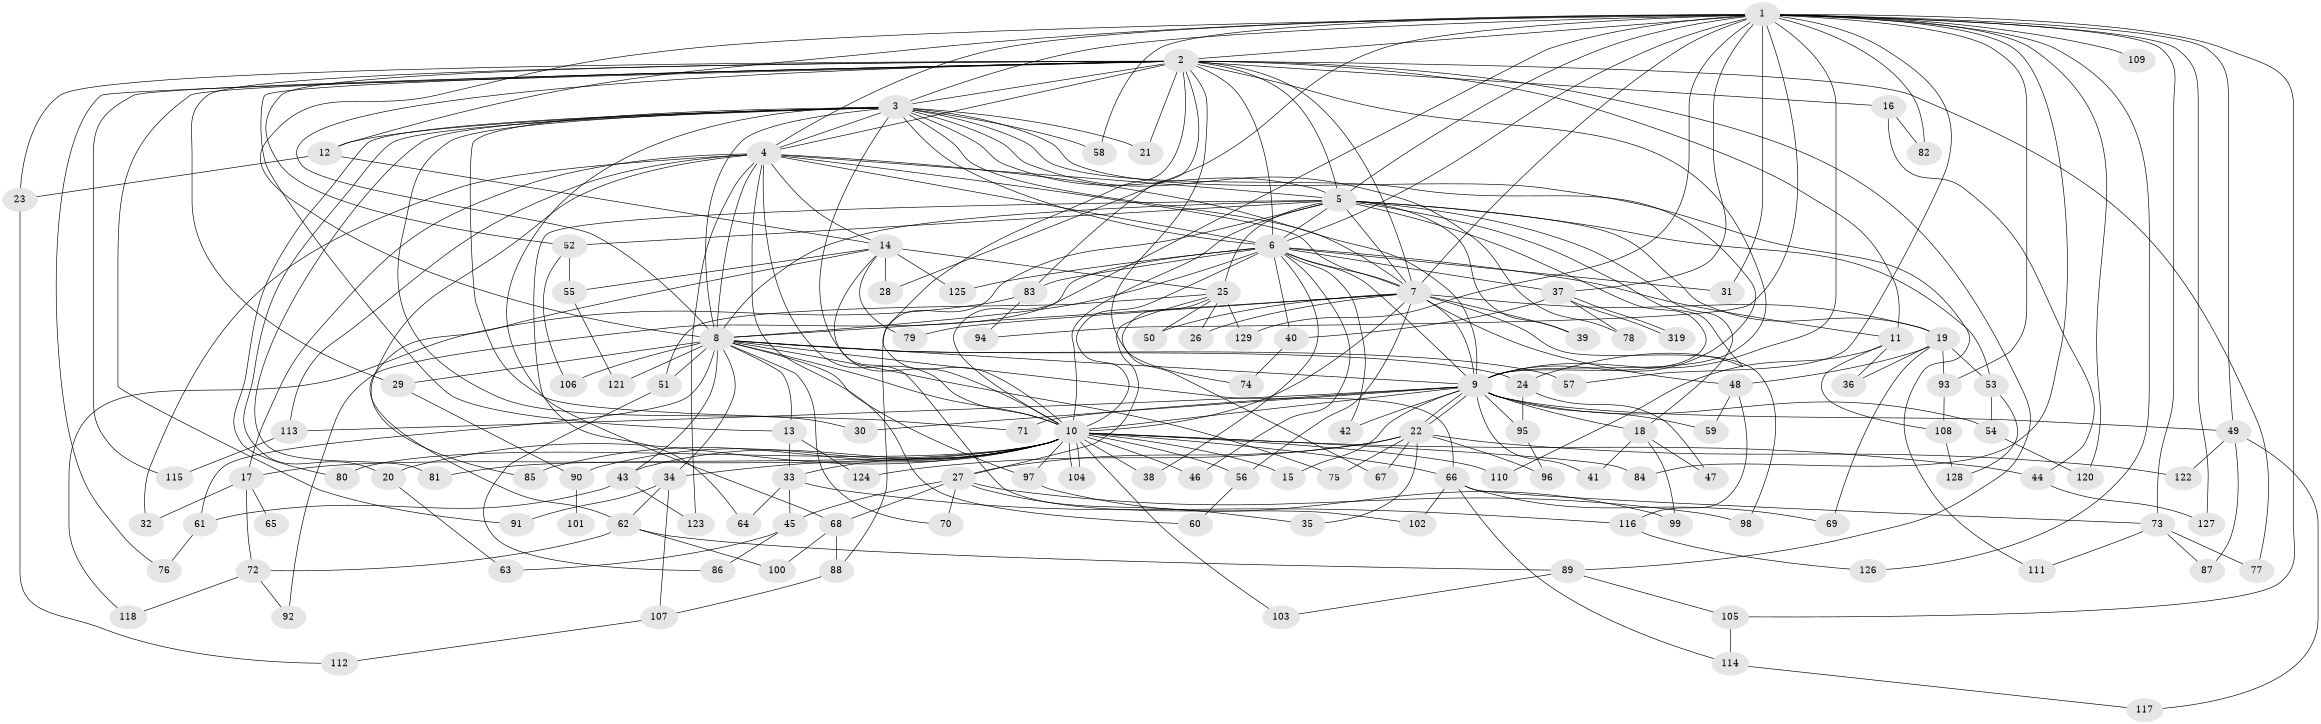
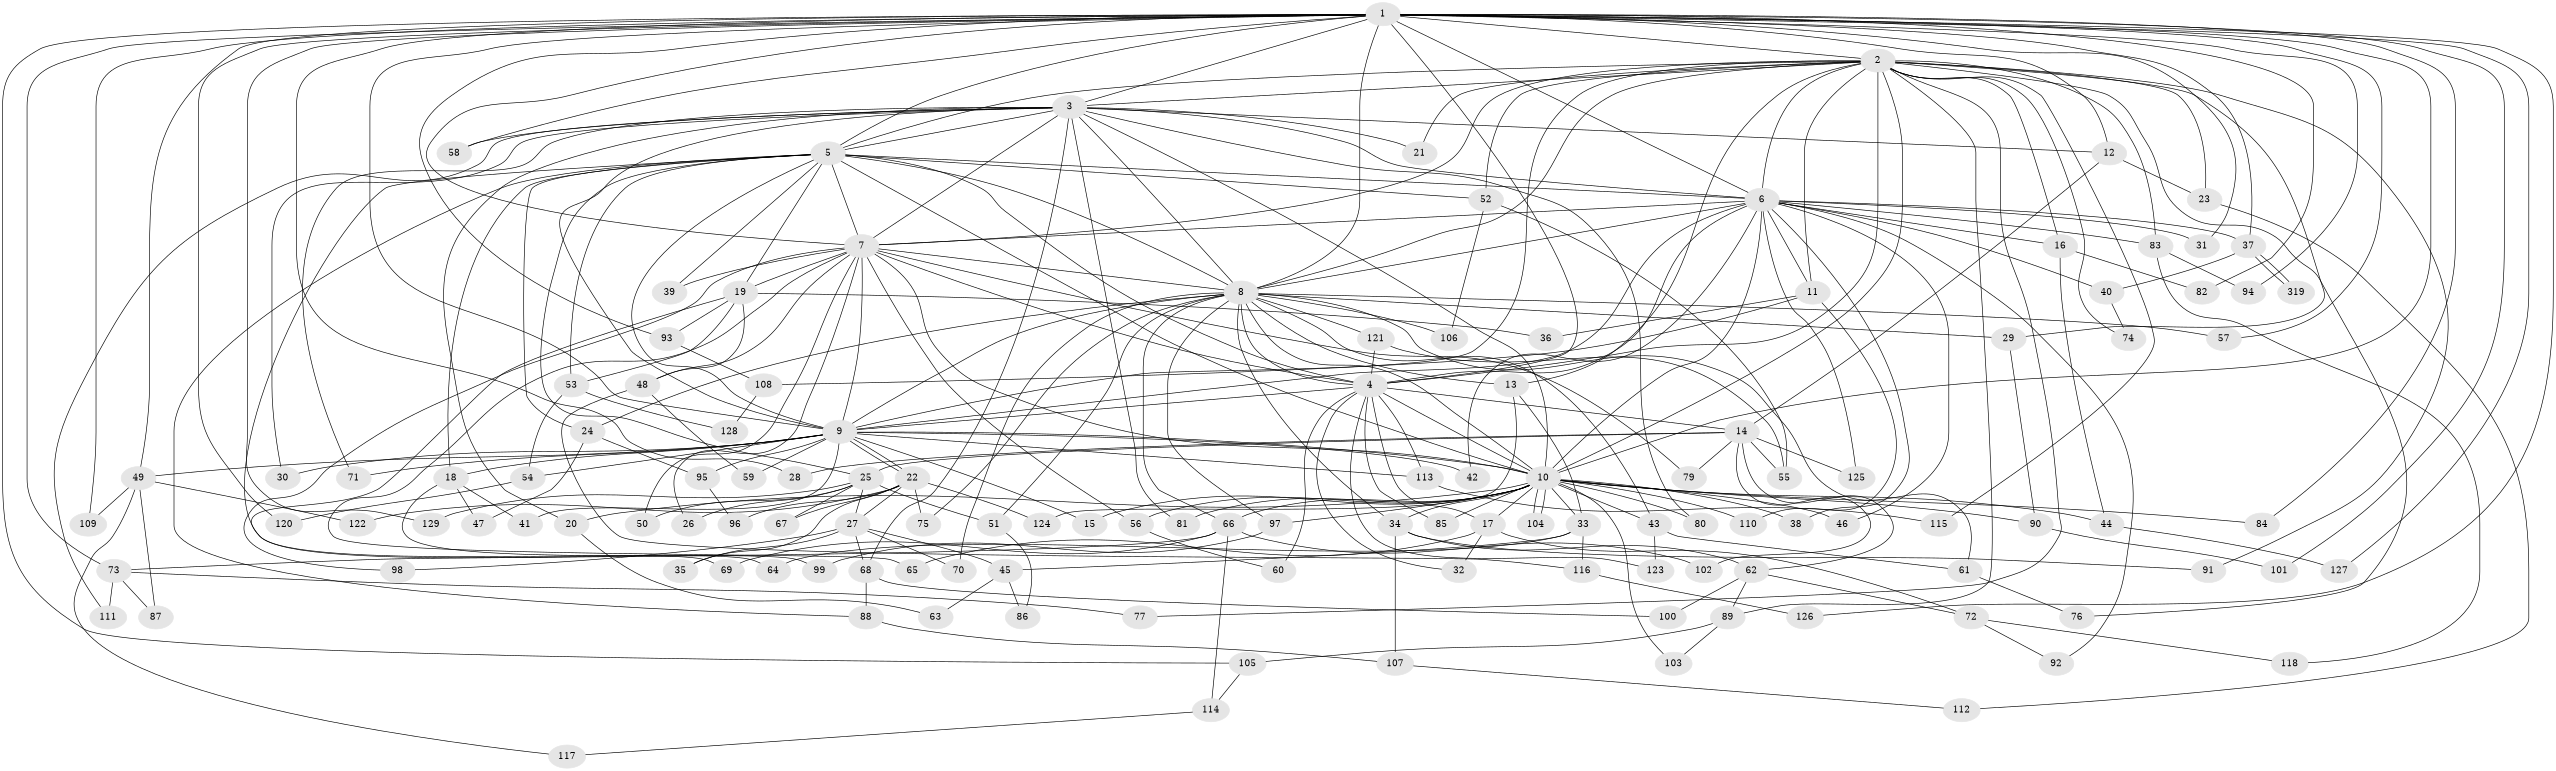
edge "1" -- "101": added
edge "3" -- "4": now "121" -- "4"
edge "6" -- "16": added
node "78": removed
edge "49" -- "109": added
edge "7" -- "65": added
